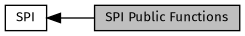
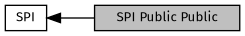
node "SPI Public Functions": label "SPI Public Functions" -> "SPI Public Public"
